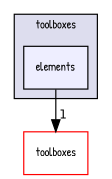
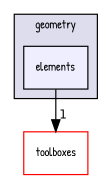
cluster "toolboxes": label "toolboxes" -> "geometry"
